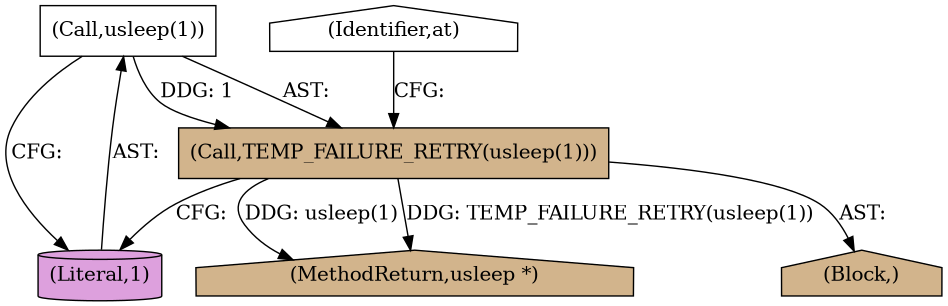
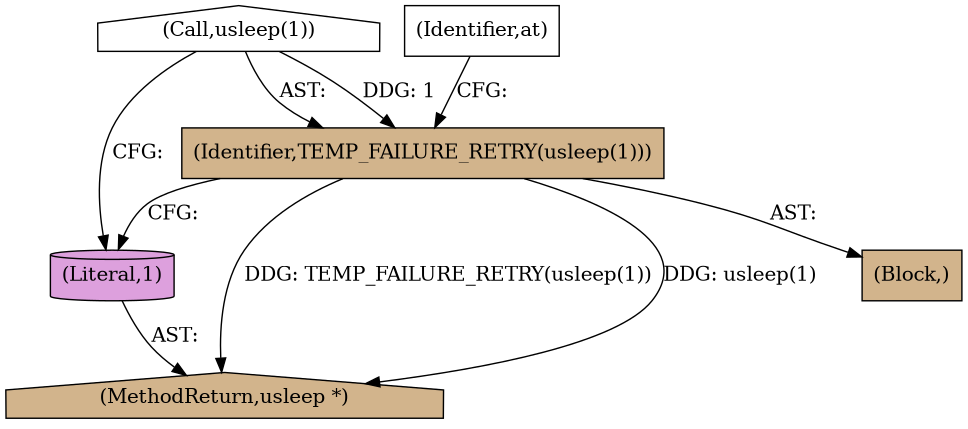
node "(Call,usleep(1))": shape box -> house
node "(Identifier,at)": shape house -> box
node "(Call,TEMP_FAILURE_RETRY(usleep(1)))": label "(Call,TEMP_FAILURE_RETRY(usleep(1)))" -> "(Identifier,TEMP_FAILURE_RETRY(usleep(1)))"
edge "(Literal,1)" -> "(Call,usleep(1))": now "(Literal,1)" -> "(MethodReturn,usleep *)"
node "(Block,)": shape house -> box
